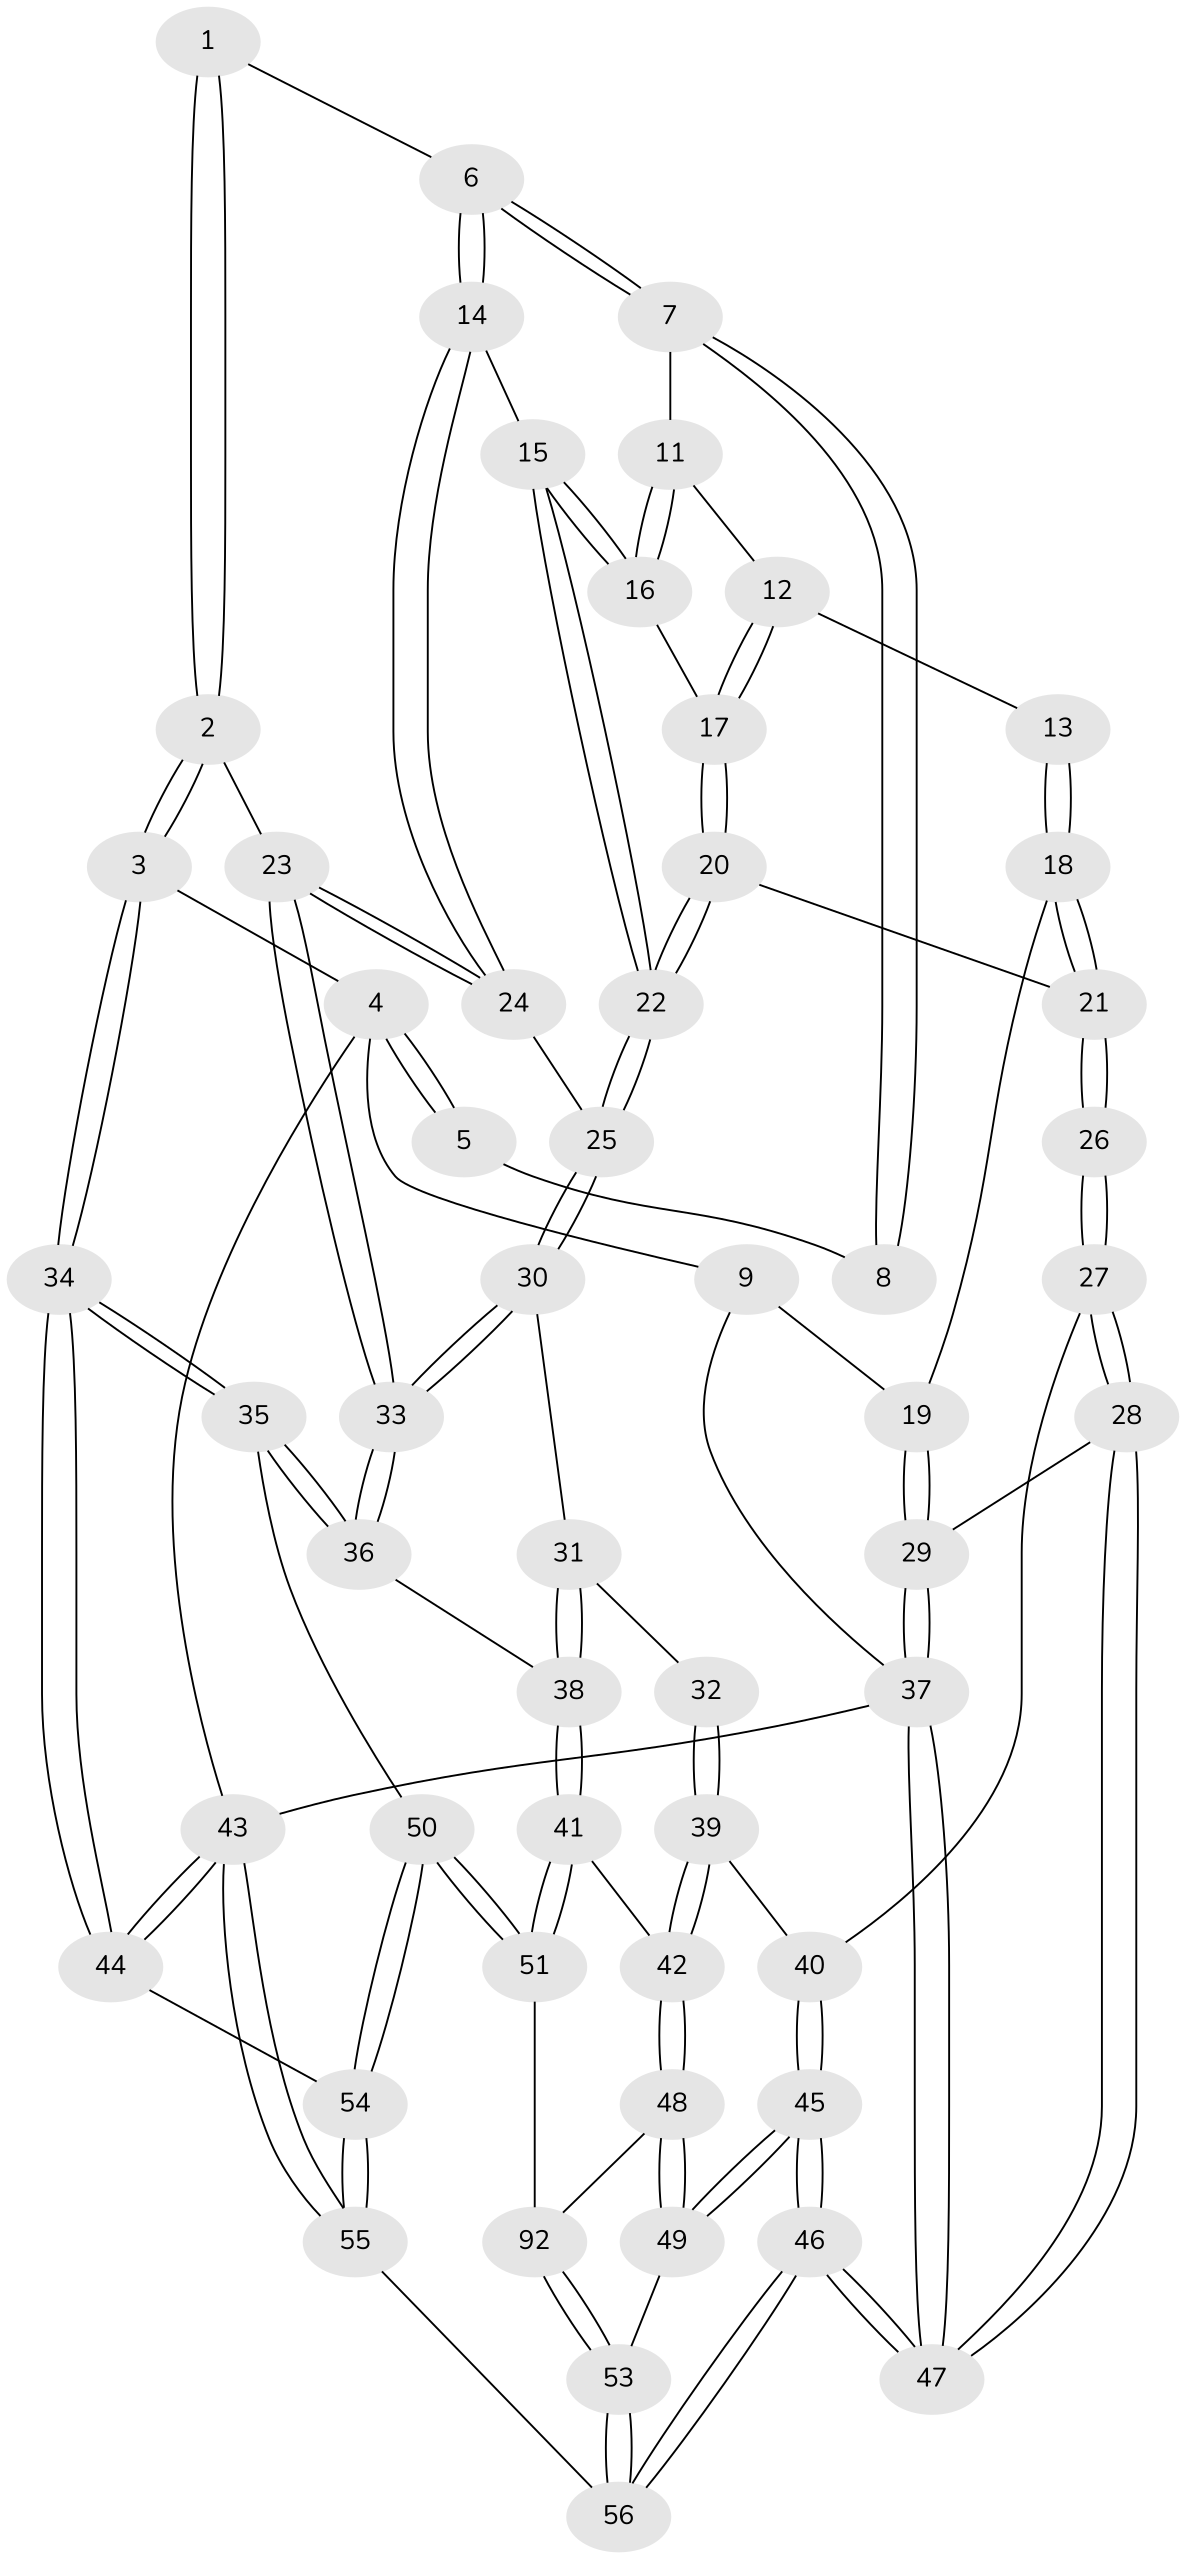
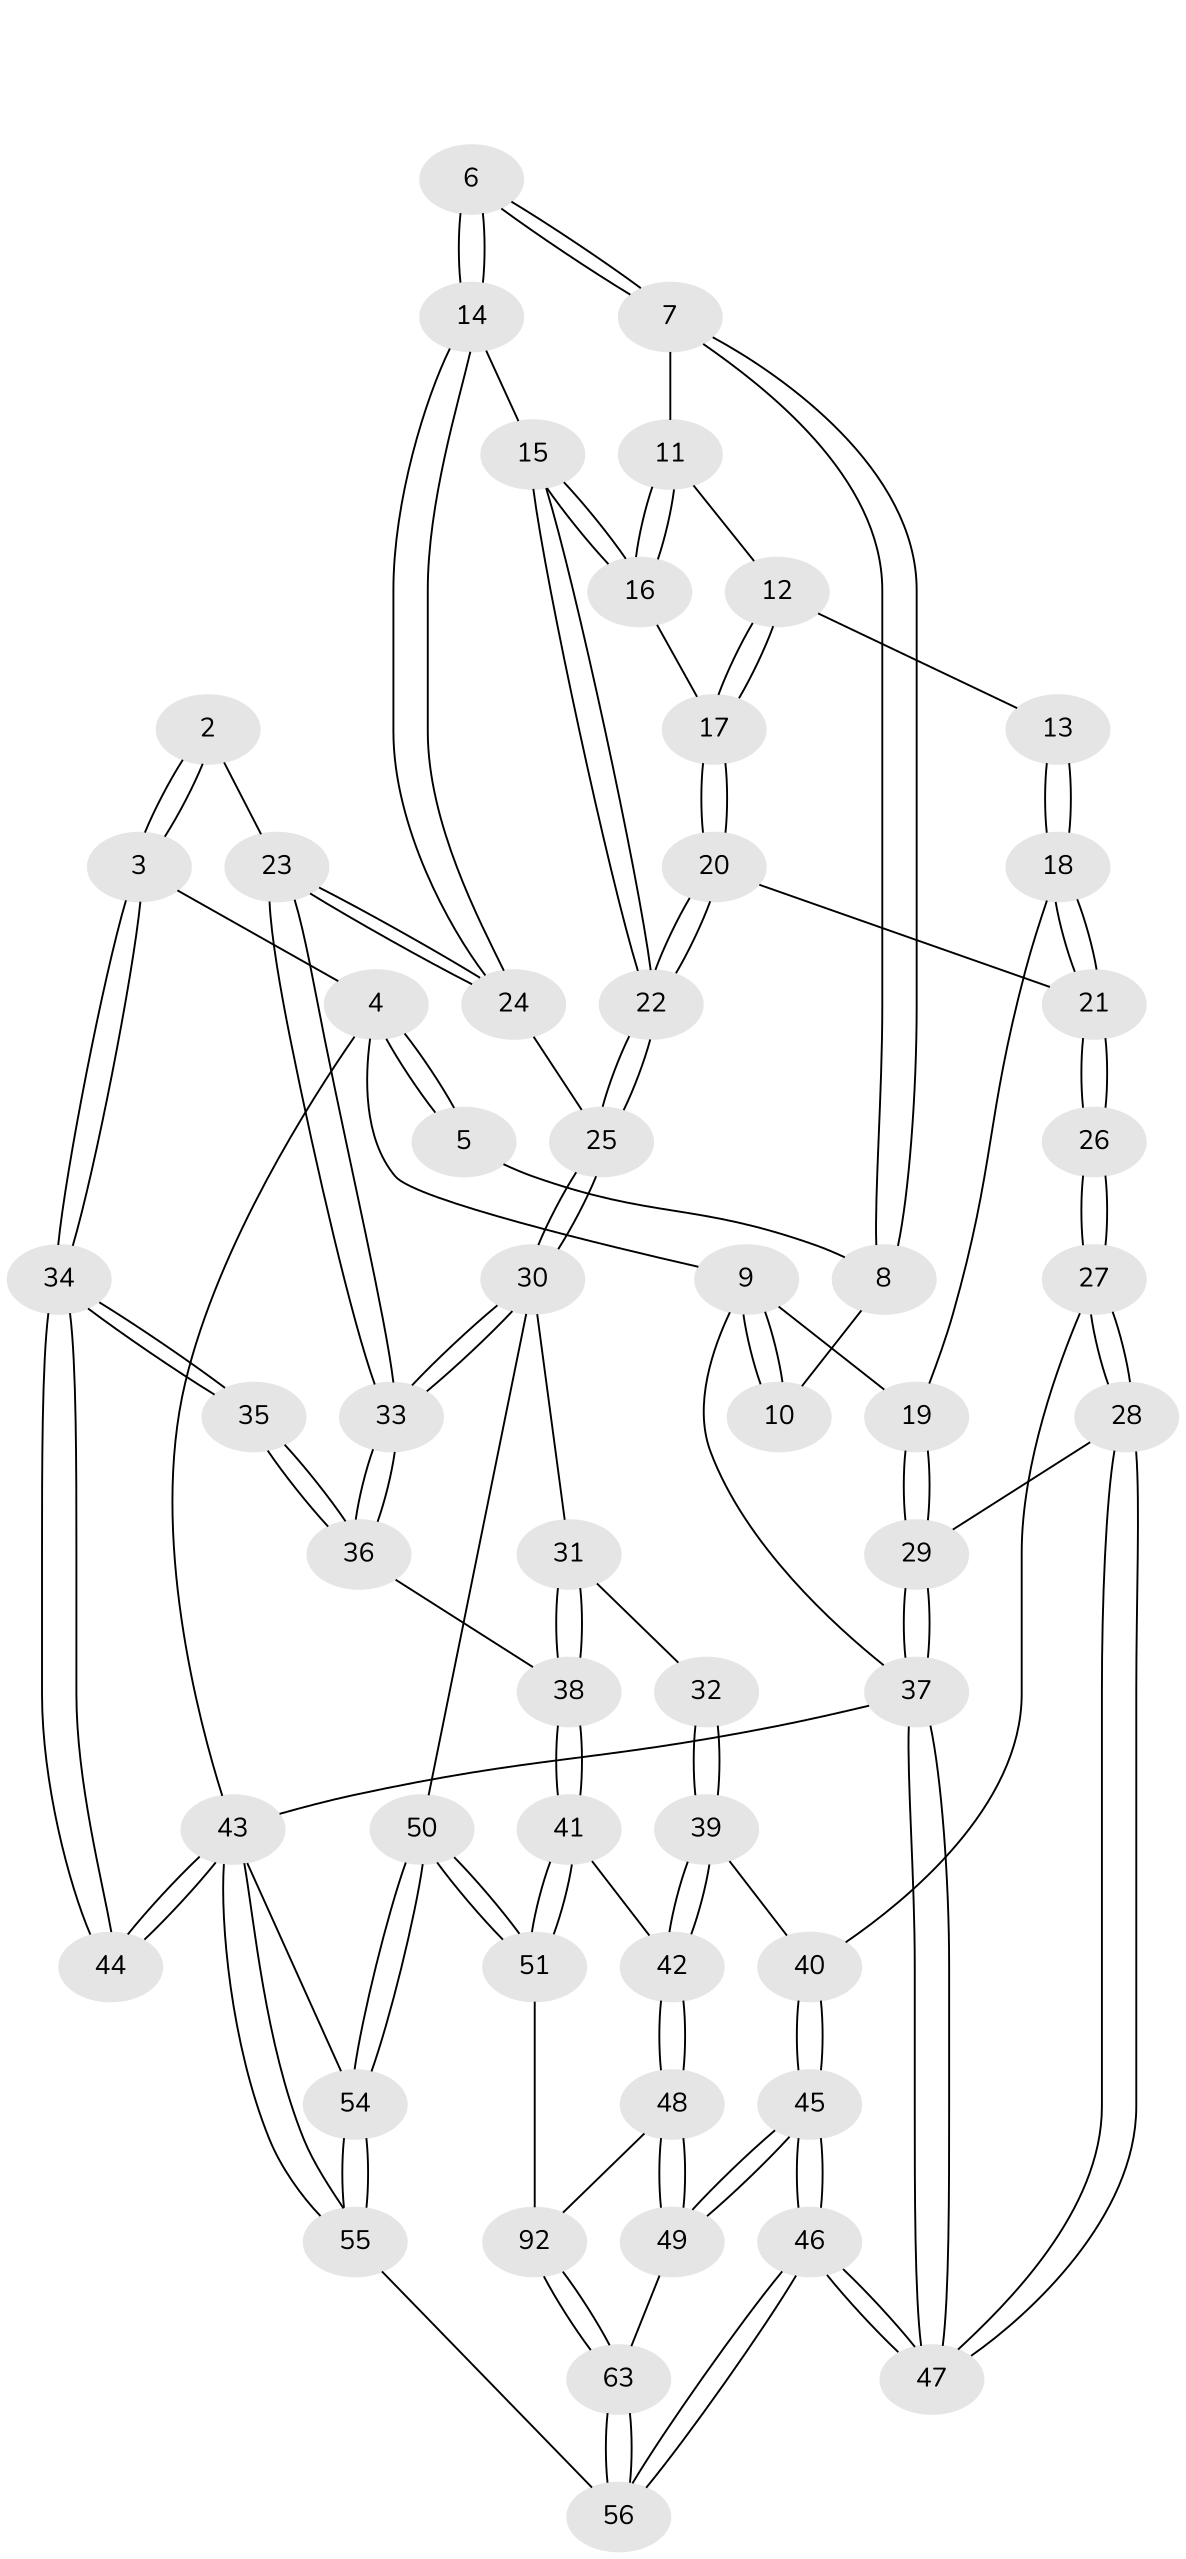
node "1": removed
node "10": added
edge "35" -- "50": now "30" -- "50"
edge "44" -- "54": now "43" -- "54"
node "53": label "53" -> "63"
